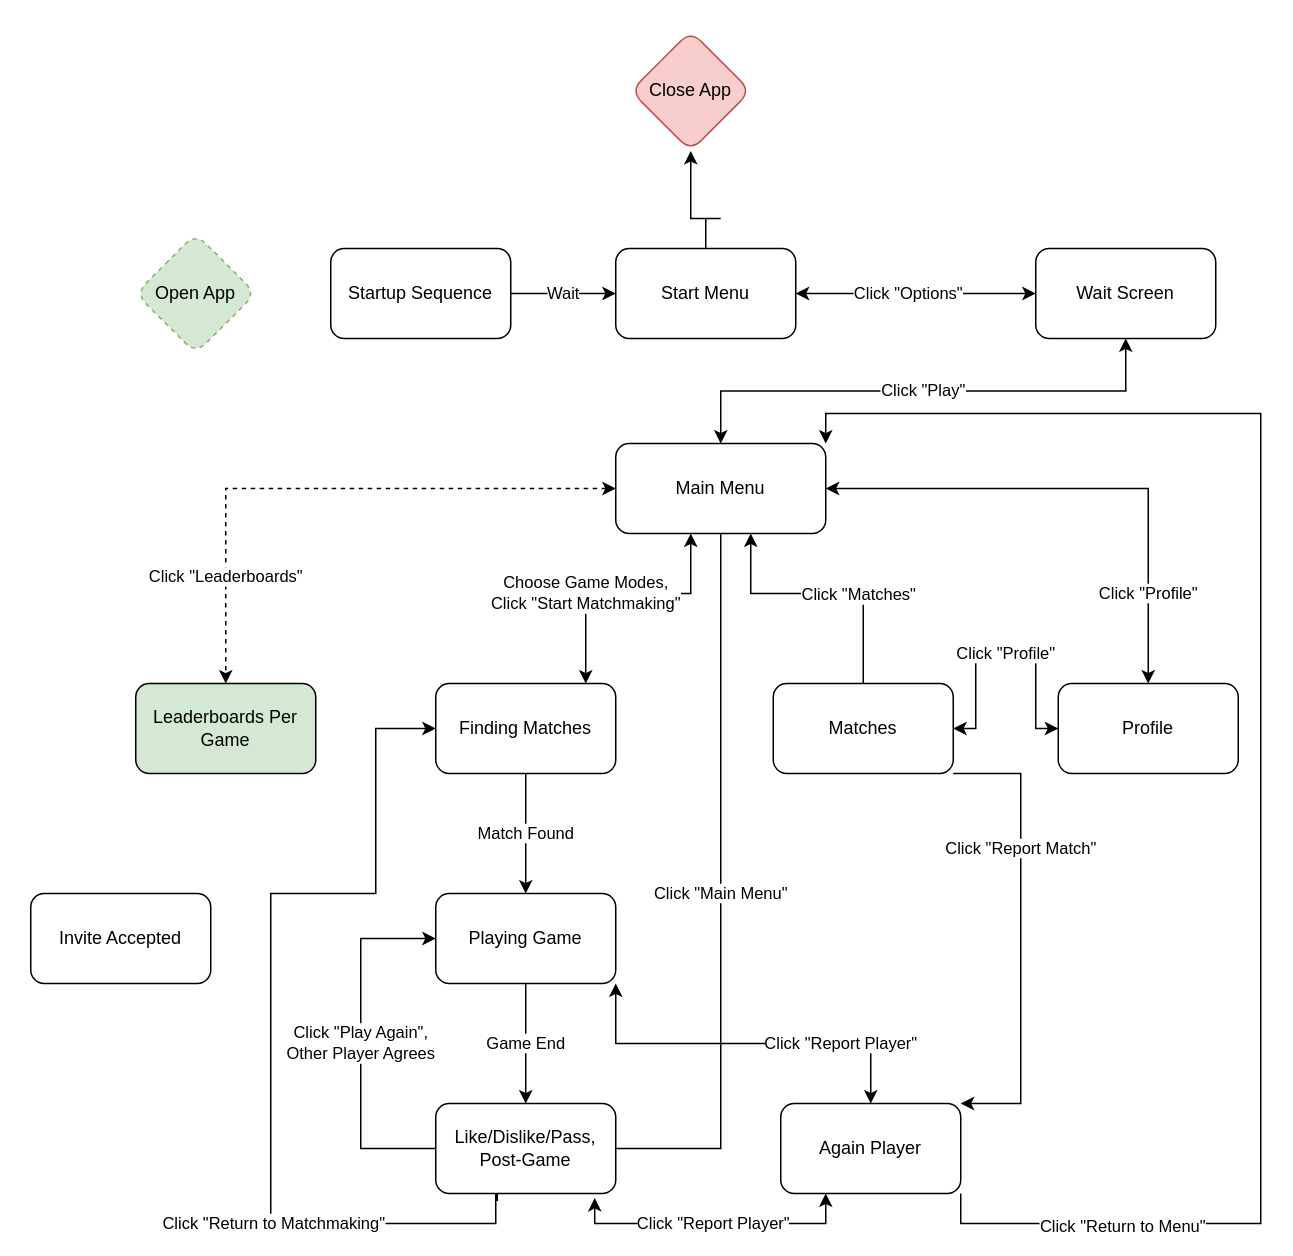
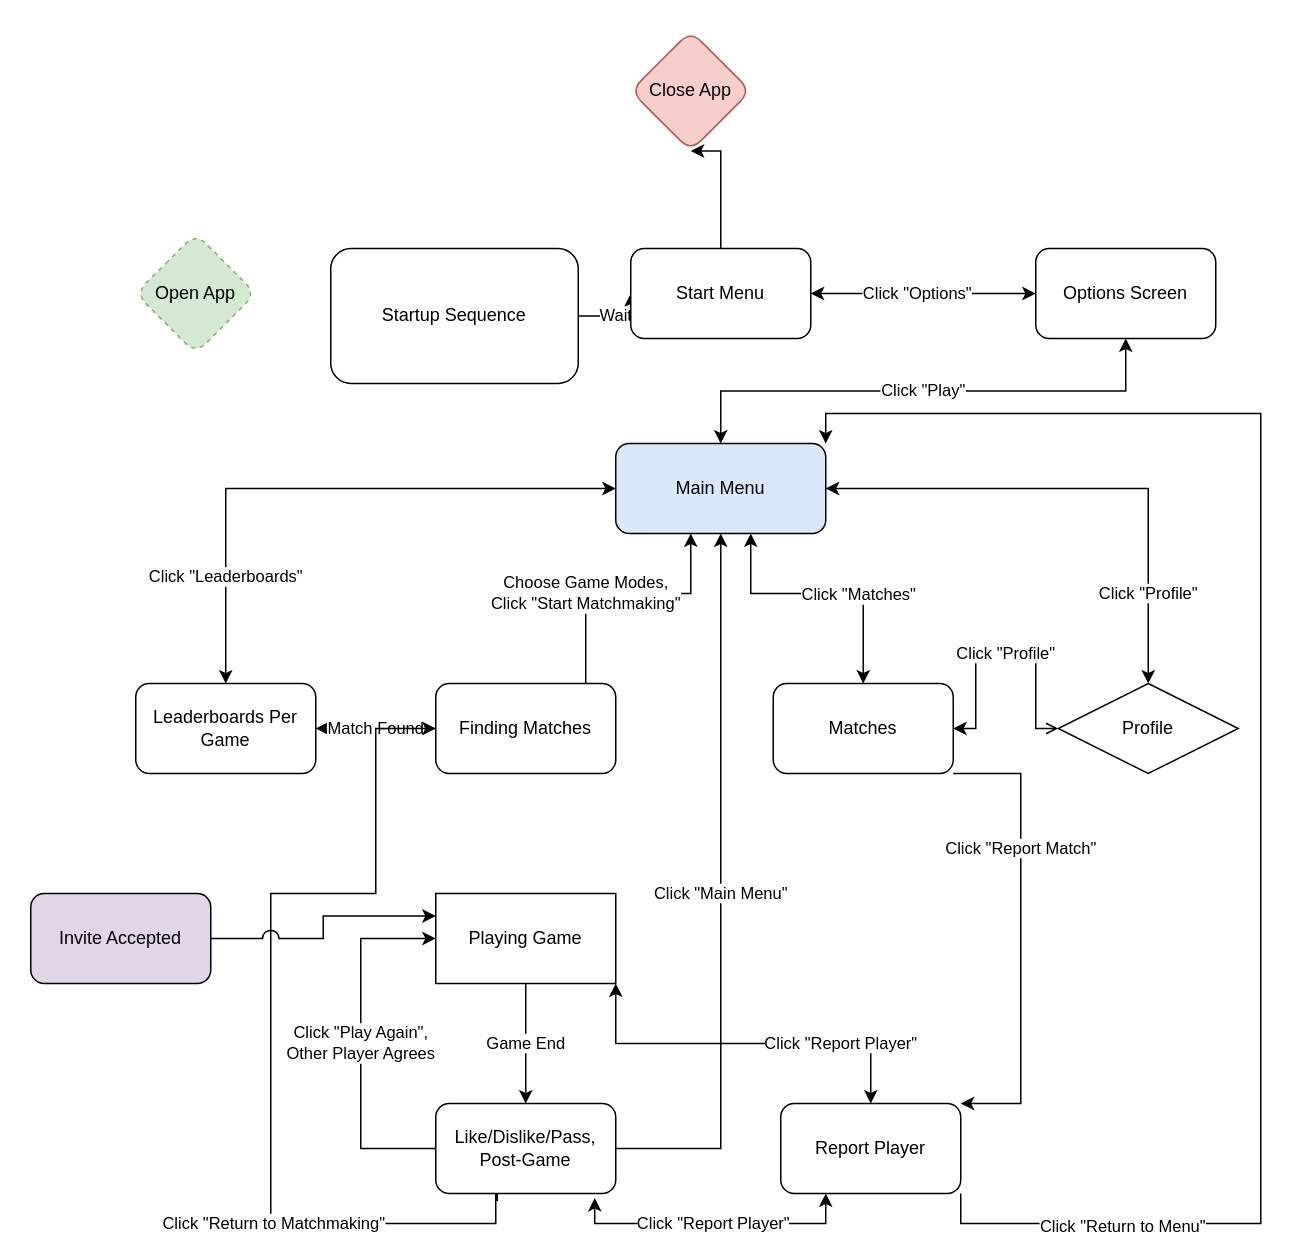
node "Startup Sequence": size 180x90 -> 248x135
node "Start Menu": moved (706, 293) -> (721, 293)
node "Wait Screen": label "Wait Screen" -> "Options Screen"
edge "Main Menu" -- "Leaderboards Per Game": style dashed -> solid
node "Main Menu": fillcolor #ffffff -> #dae8fc
edge "Main Menu" -- "Like/Dislike/Pass, Post-Game": arrowhead none -> classic
edge "Main Menu" -- "Finding Matches": arrowhead classic -> none
edge "Matches" -> "Main Menu": arrowhead none -> classic
node "Leaderboards Per Game": fillcolor #d5e8d4 -> #ffffff
edge "Matches" -- "Profile": arrowhead classic -> open
node "Profile": shape rounded rectangle -> diamond
edge "Finding Matches" -> "Playing Game": now "Finding Matches" -> "Leaderboards Per Game"
edge "Invite Accepted" -> "Playing Game": added
node "Invite Accepted": fillcolor #ffffff -> #e1d5e7
node "Playing Game": shape rounded rectangle -> rectangle
node "Again Player": label "Again Player" -> "Report Player"
